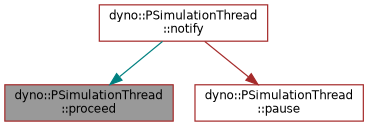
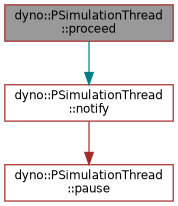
edge "dyno::PSimulationThread ::notify" -> "dyno::PSimulationThread ::proceed": reversed
